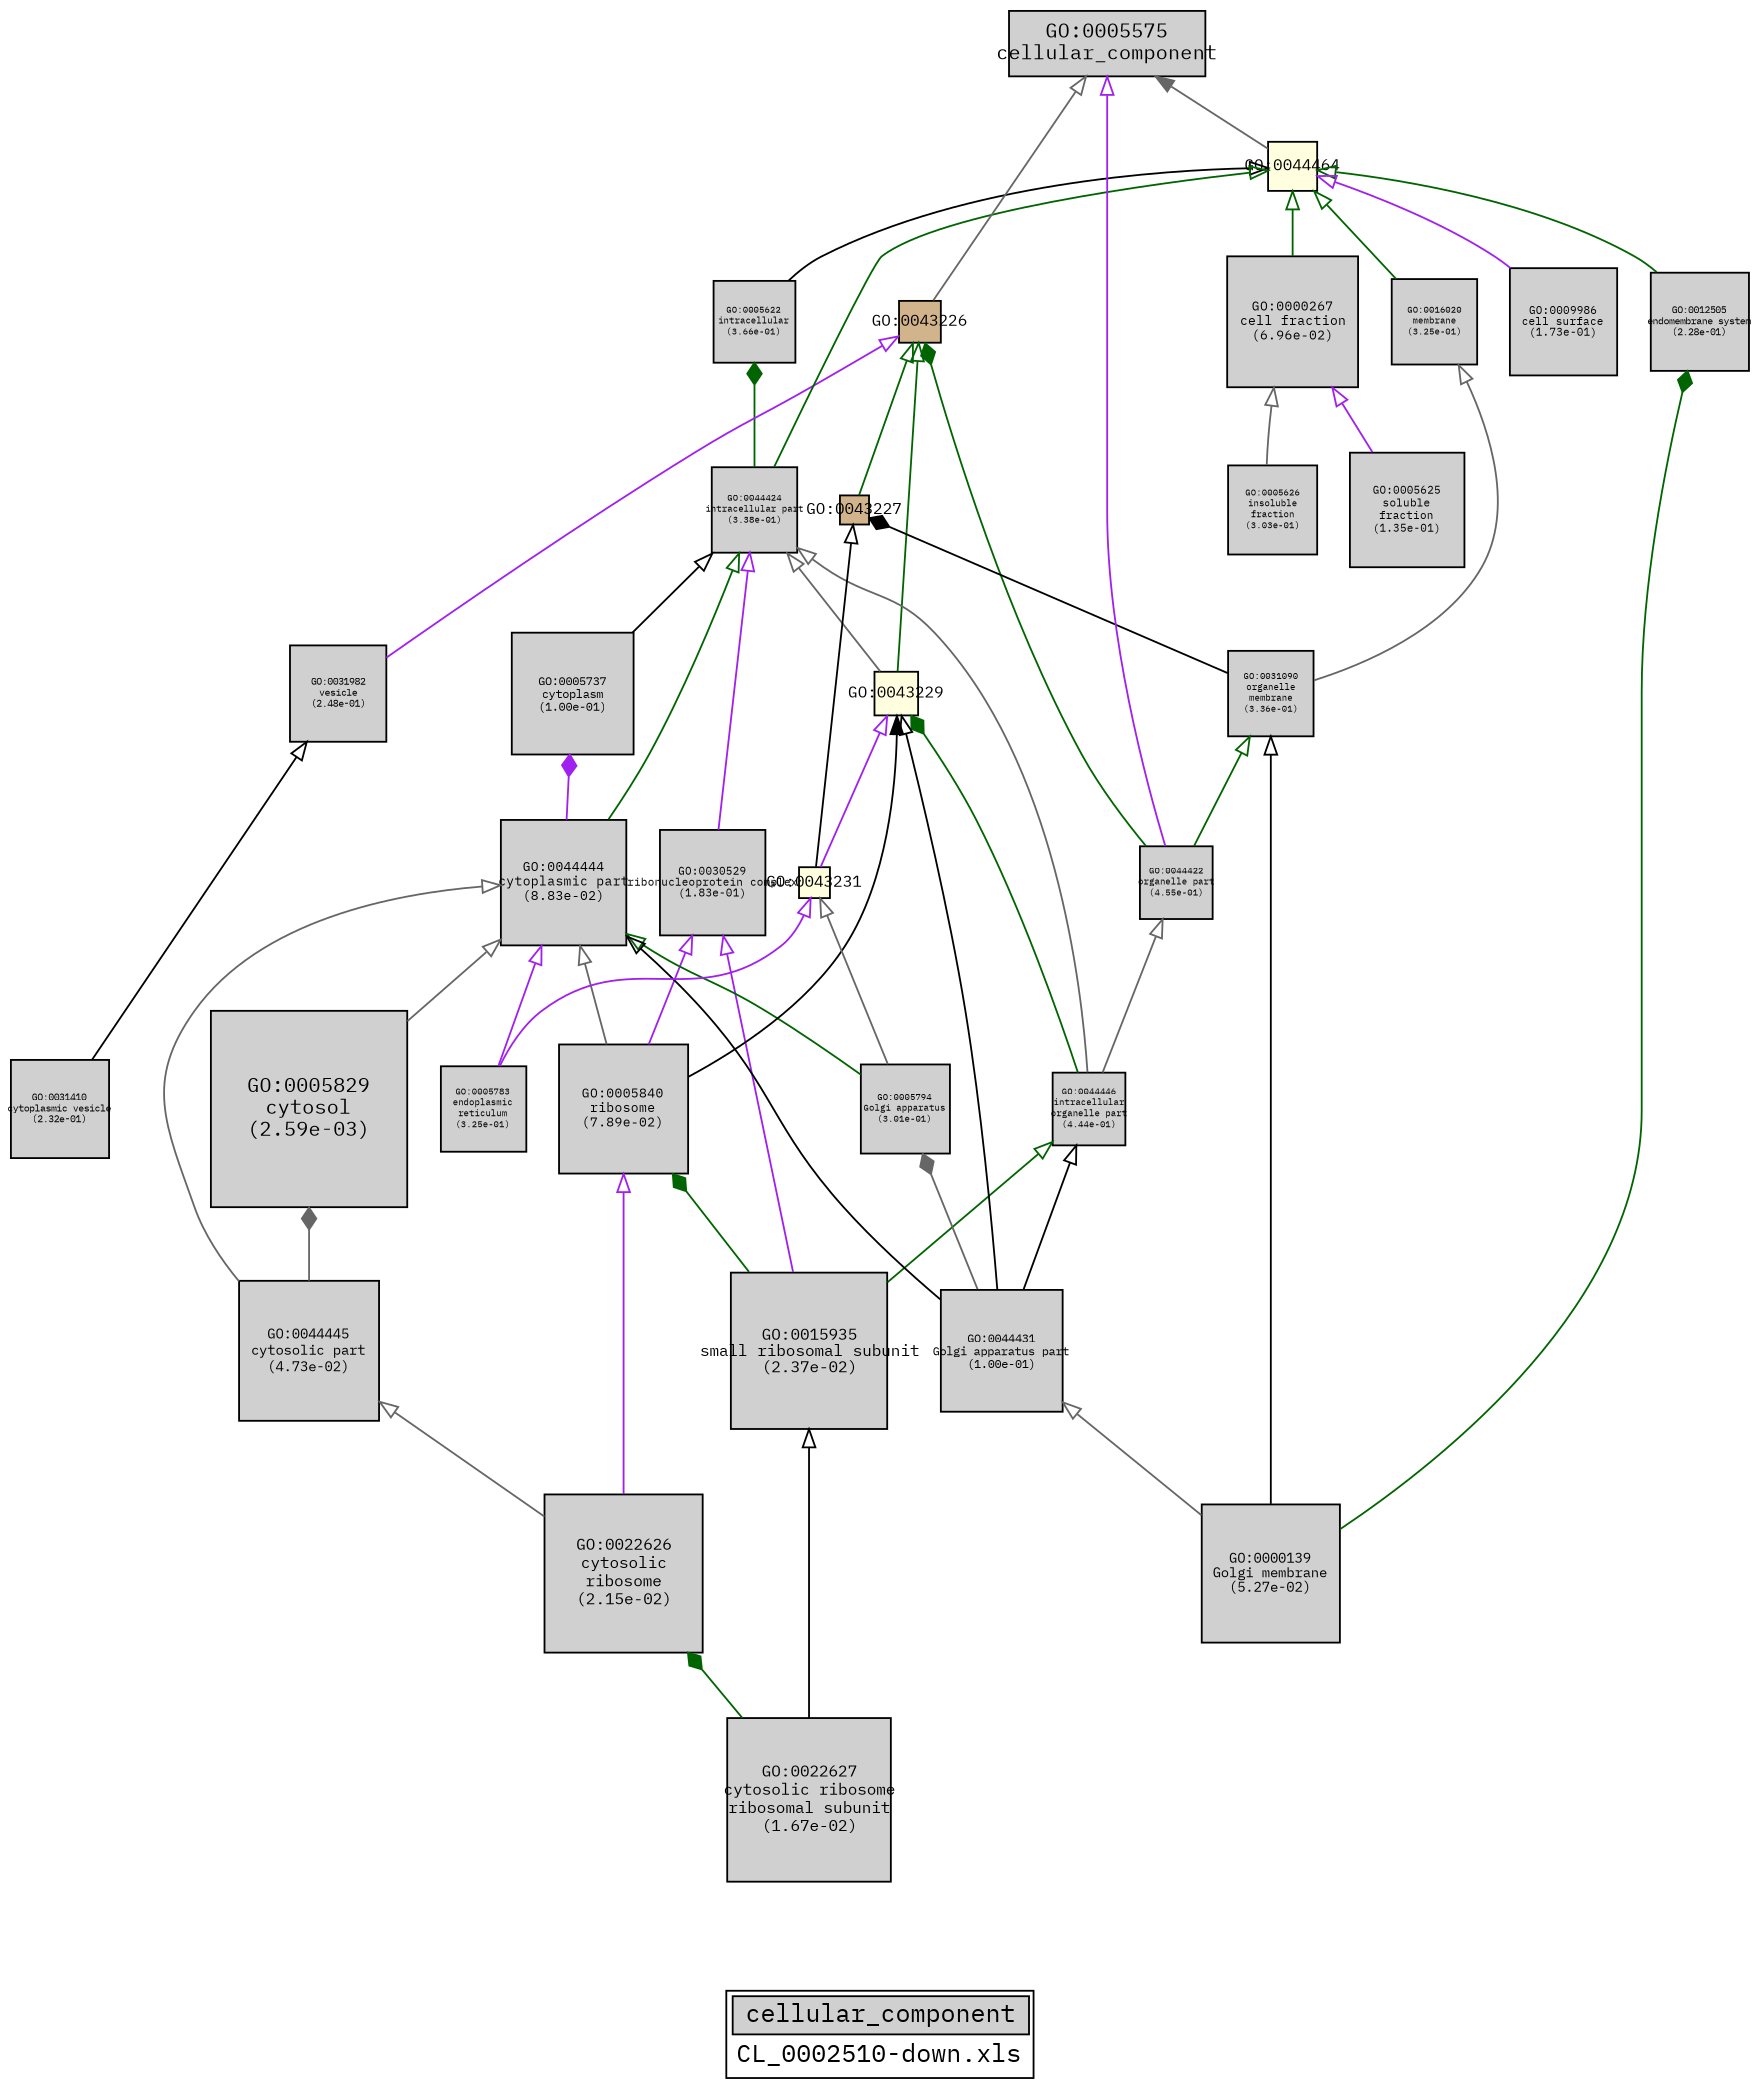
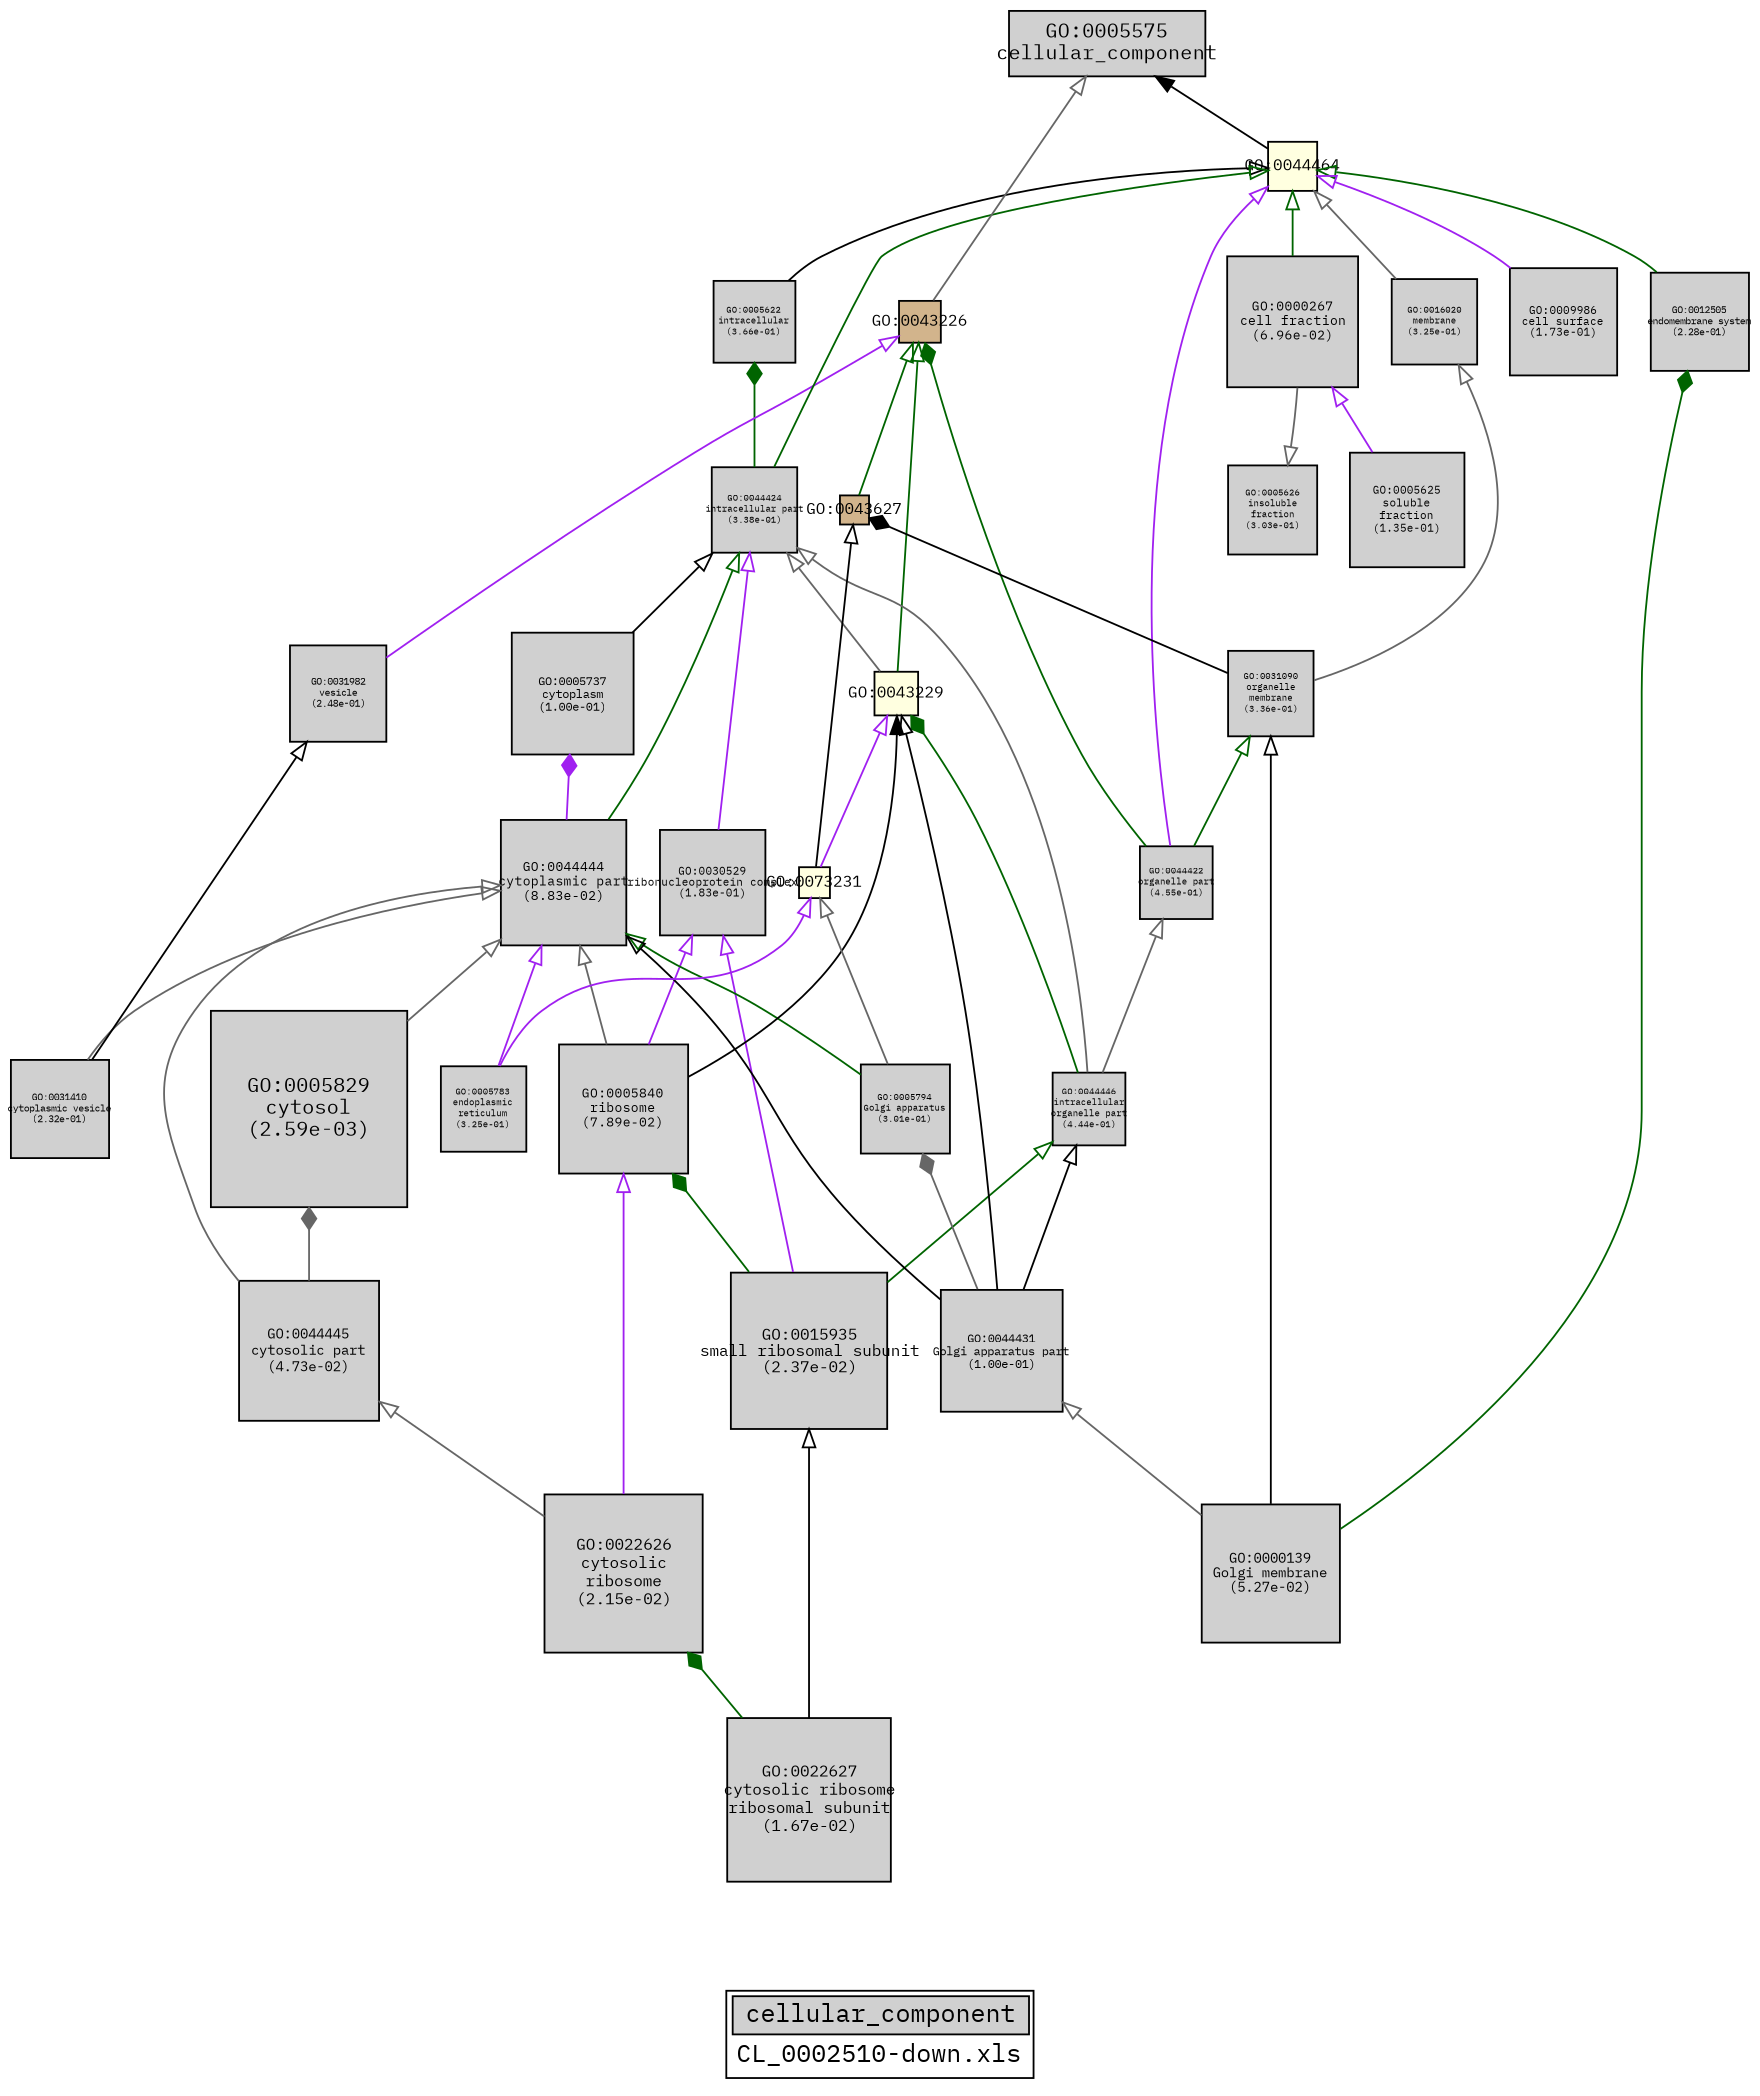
edge "GO:0044464" -> "GO:0005575": color gray40 -> black
edge "GO:0016020" -> "GO:0044464": color darkgreen -> gray40
edge "GO:0005626" -> "GO:0000267": reversed
edge "GO:0044422" -> "GO:0005575": now "GO:0044422" -> "GO:0044464"
node "GO:0043227": label "GO:0043227" -> "GO:0043627"
node "GO:0043231": label "GO:0043231" -> "GO:0073231"
edge "GO:0031410" -> "GO:0044444": added
